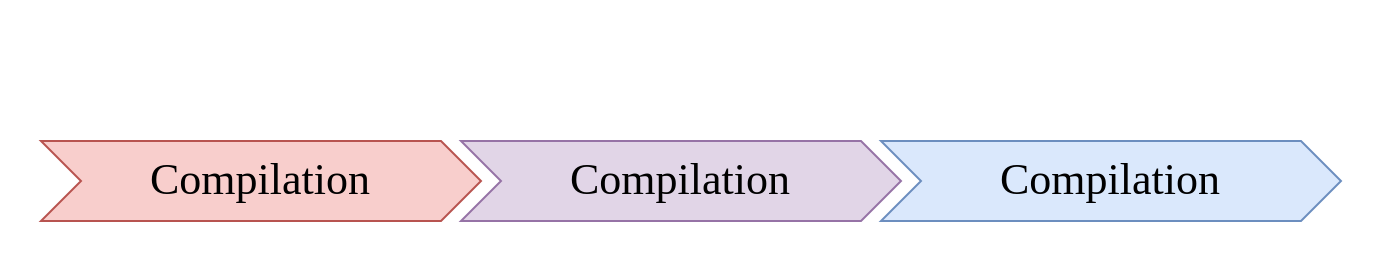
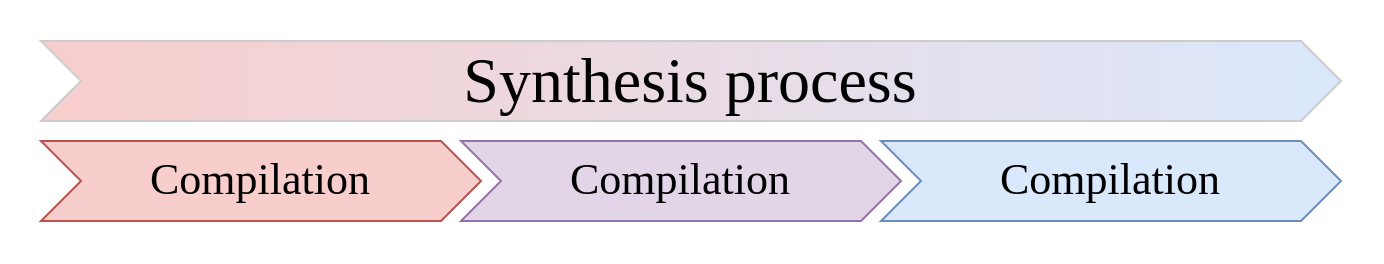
node "Synthesis process": added
